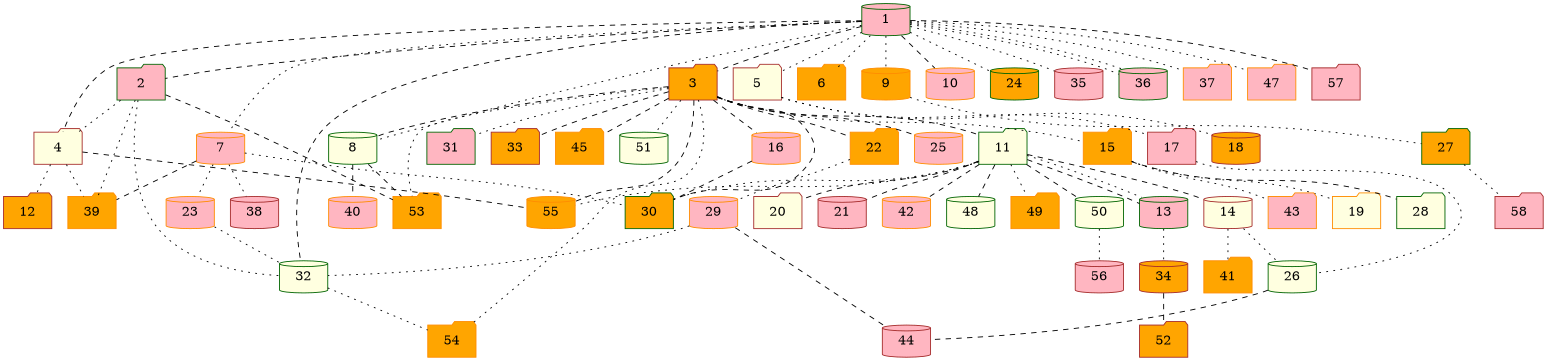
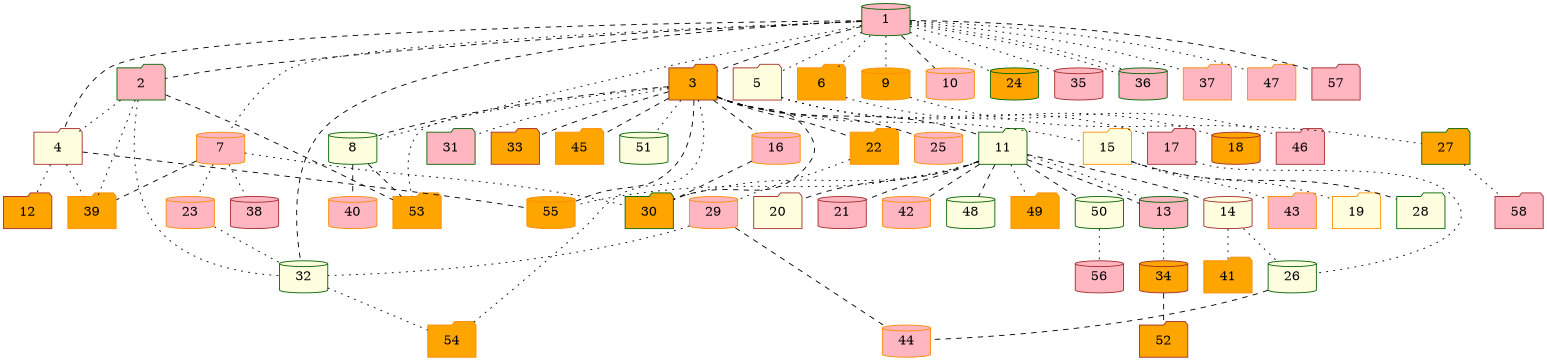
node "15": fillcolor orange -> lightyellow
node "46": added
node "44": color brown -> darkorange
